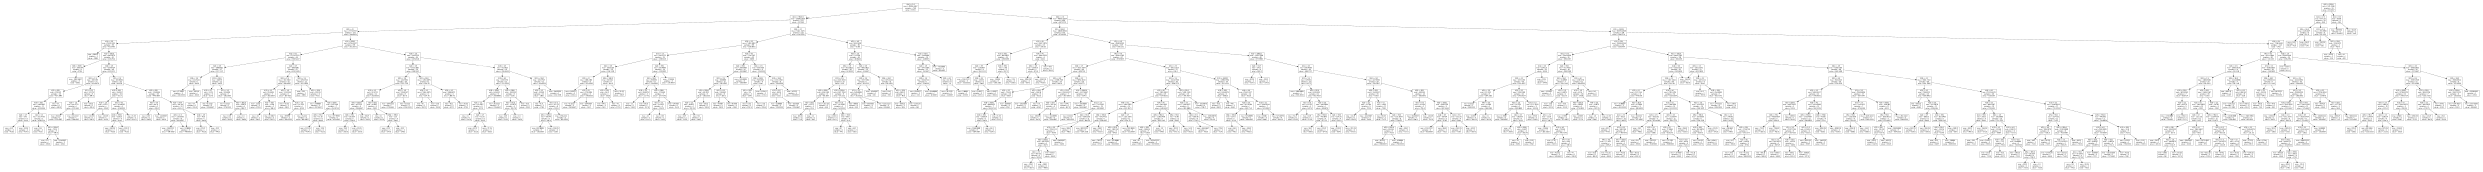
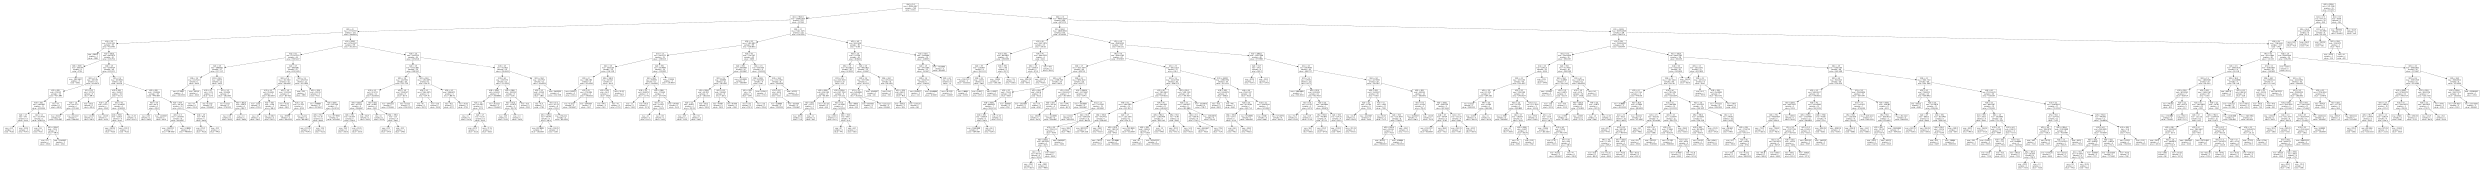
edge "X[4] <= 9.0 mse = 7158.6491 samples = 114 value = 143.0" -> "X[3] <= 1.5 mse = 8395.9446 samples = 34 value = 206.2353": reversed
node "mse = 240.25 samples = 2 value = 82.5": added
edge "X[2] <= 55.0 mse = 104.44 samples = 10 value = 443.4" -> "mse = 24.8889 samples = 3 value = 448.6667": now "X[2] <= 55.0 mse = 104.44 samples = 10 value = 443.4" -> "X[3] <= 4.5 mse = 139.5556 samples = 6 value = 441.6667"
